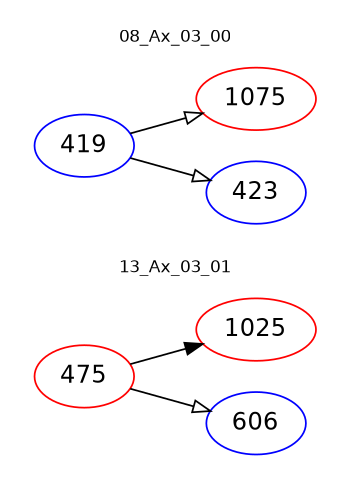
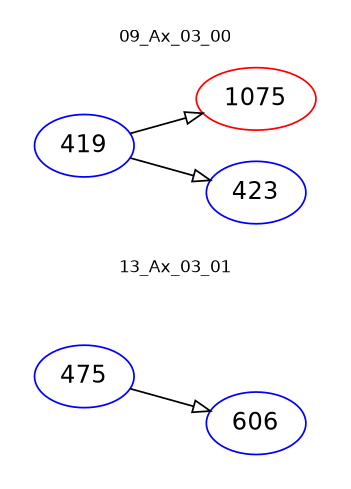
cluster "08_Ax_03_00": label "08_Ax_03_00" -> "09_Ax_03_00"
node "1025": removed
node "475": color red -> blue
